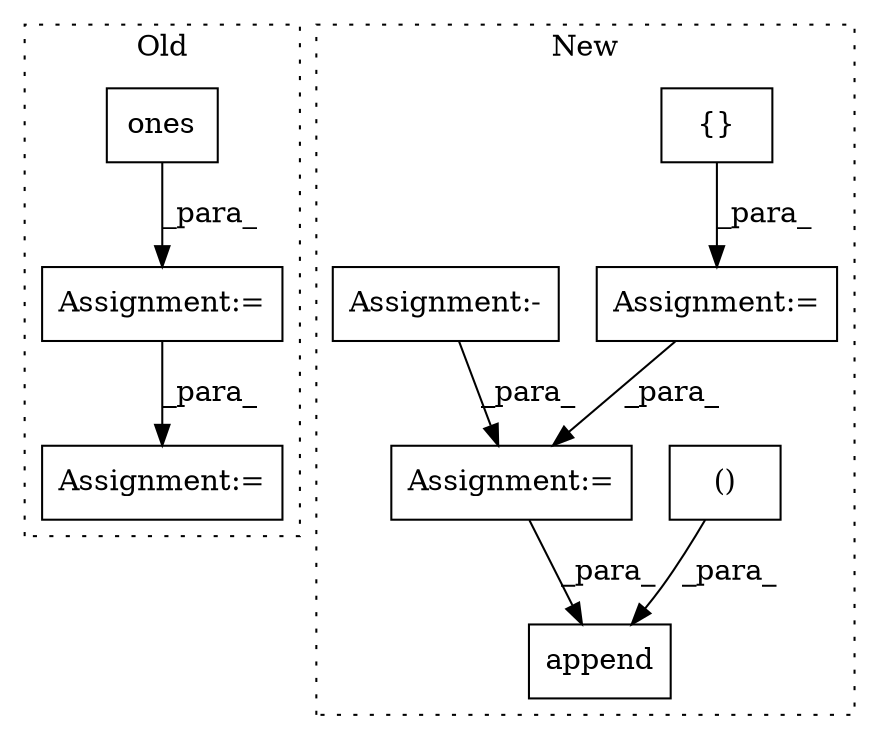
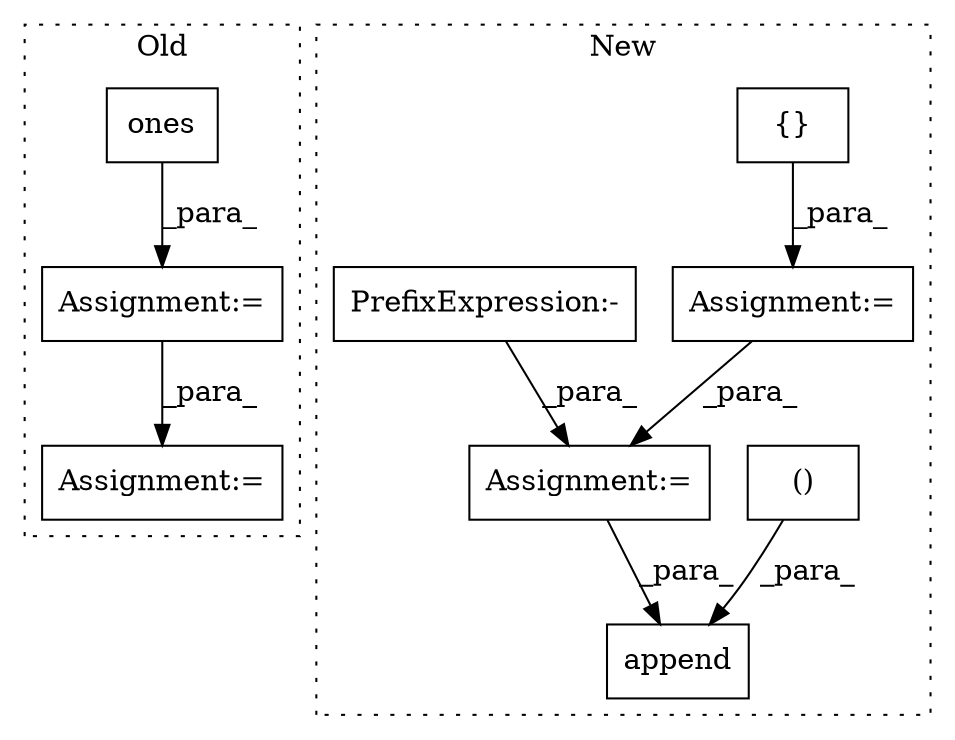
node "Assignment:-": label "Assignment:-" -> "PrefixExpression:-"
